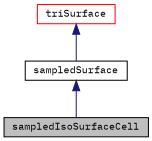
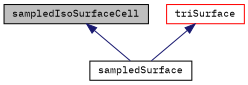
edge "sampledIsoSurfaceCell" -> "sampledSurface": reversed
